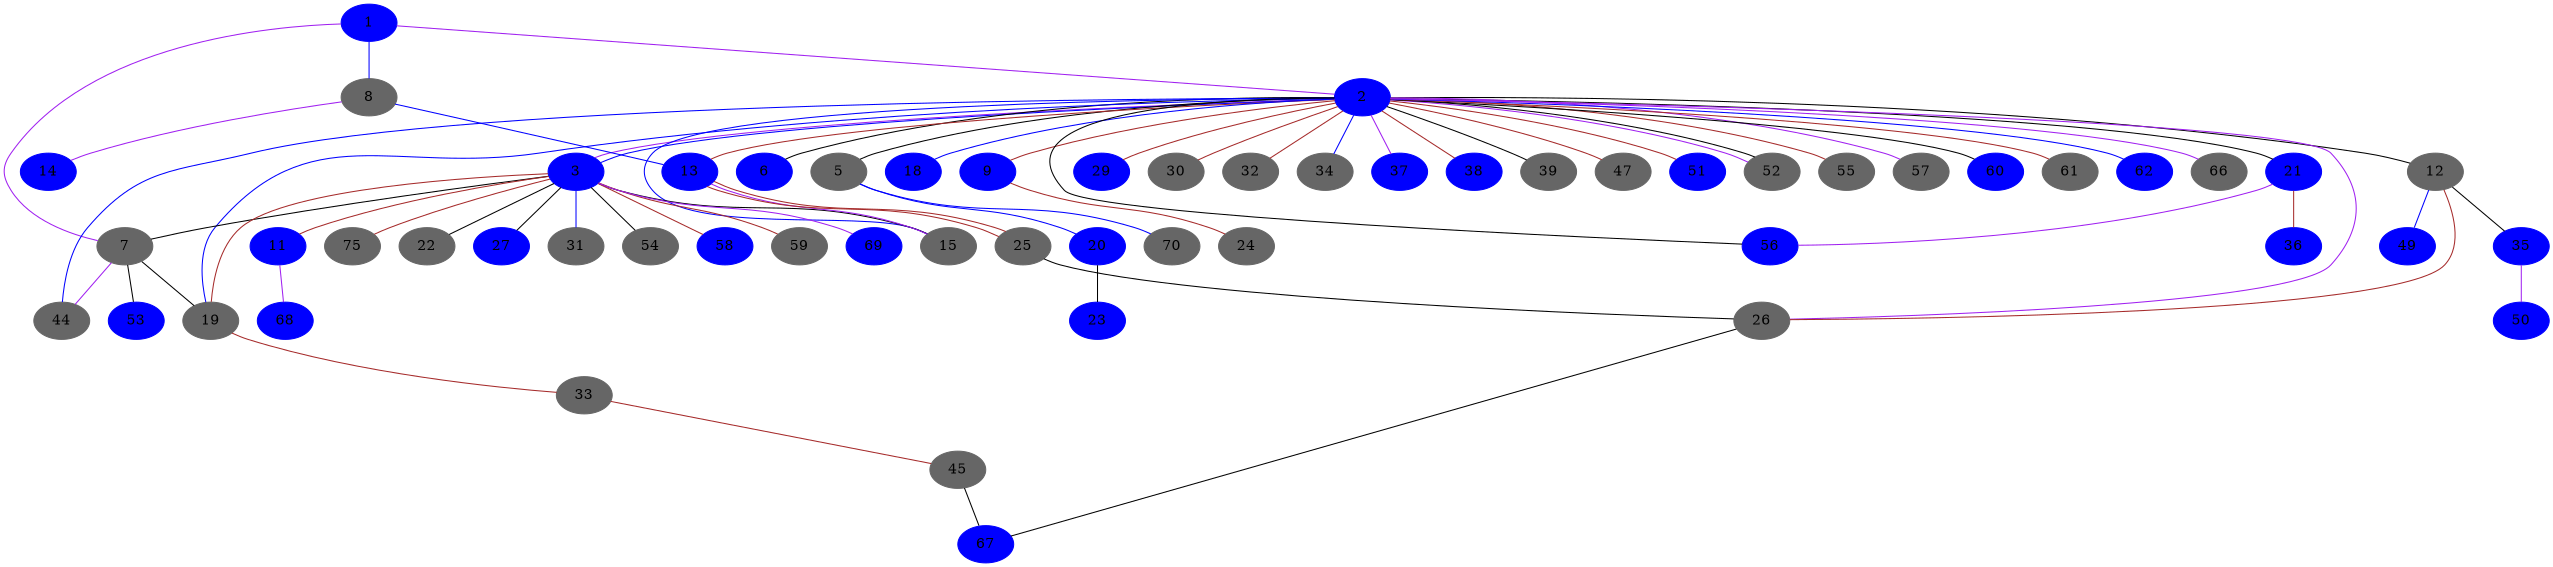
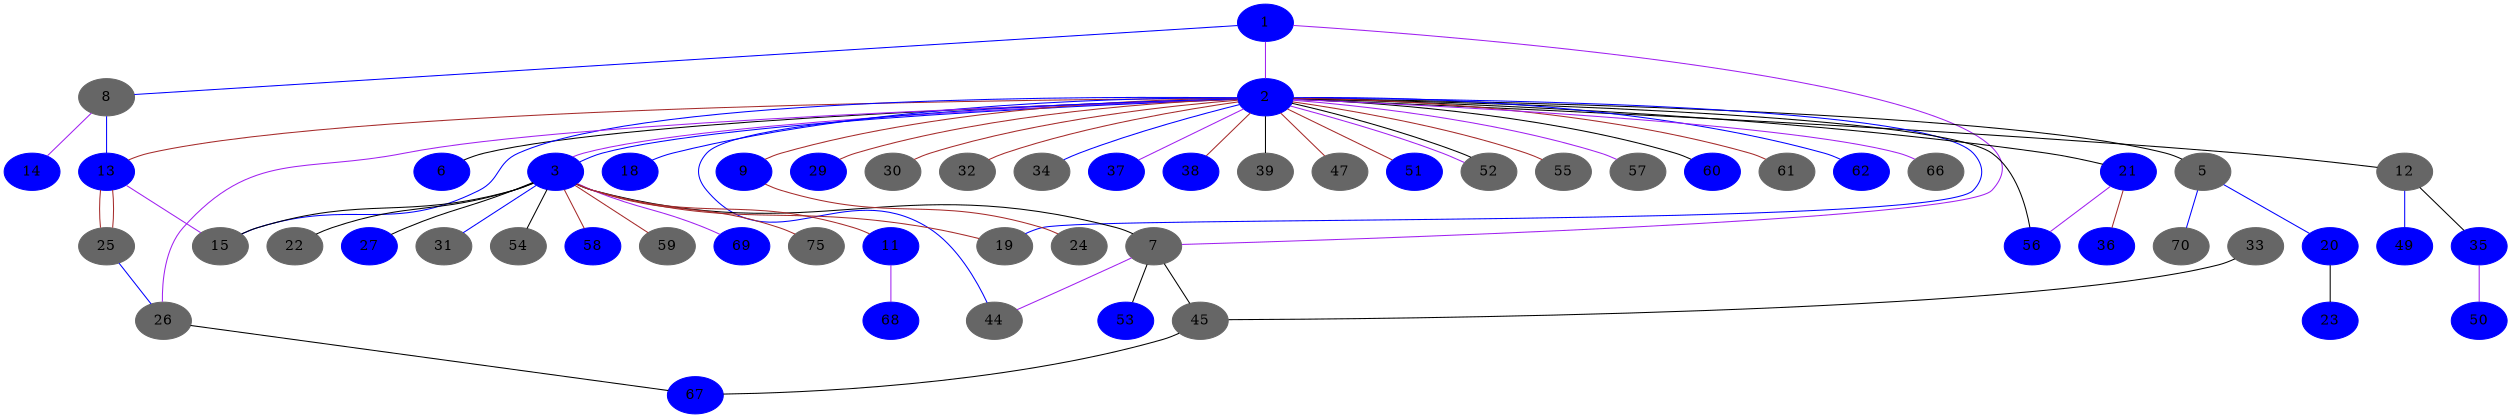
edge "7" -- "19": now "7" -- "45"
edge "25" -- "26": color black -> blue
edge "12" -- "26": removed
edge "19" -- "33": removed
edge "33" -- "45": color brown -> black
